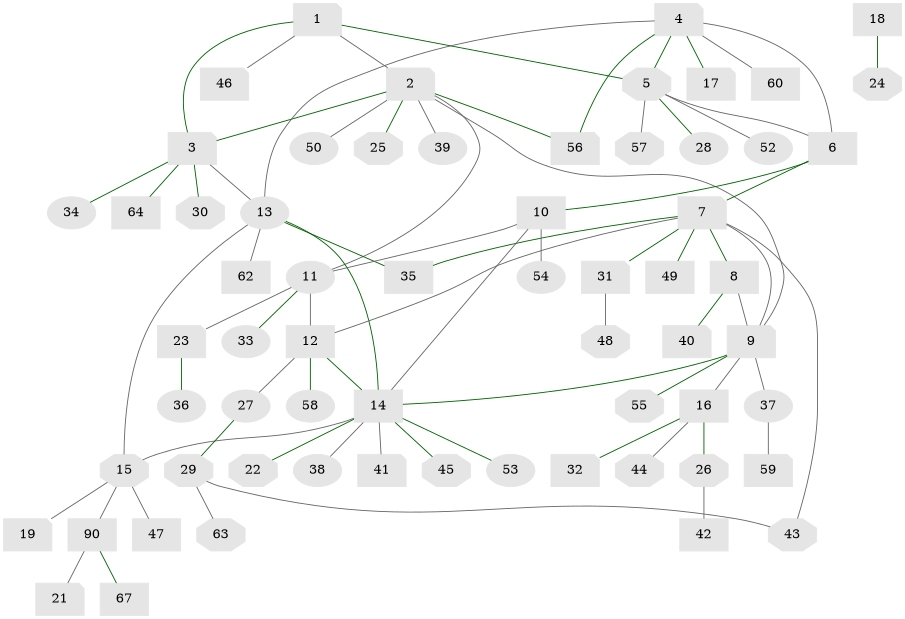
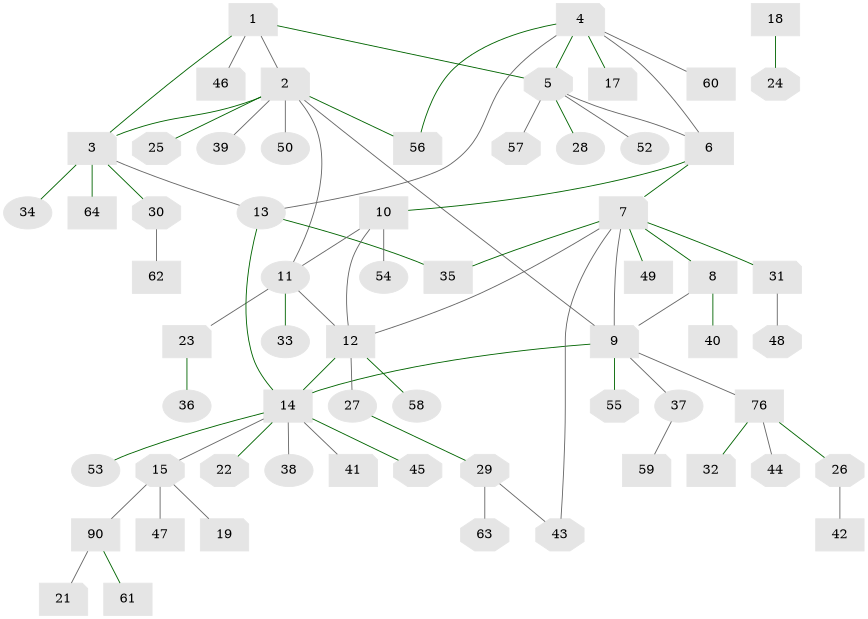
edge "13" -- "62": now "30" -- "62"
edge "10" -- "14": now "10" -- "12"
edge "13" -- "15": removed
node "16": label "16" -> "76"
node "67": label "67" -> "61"
